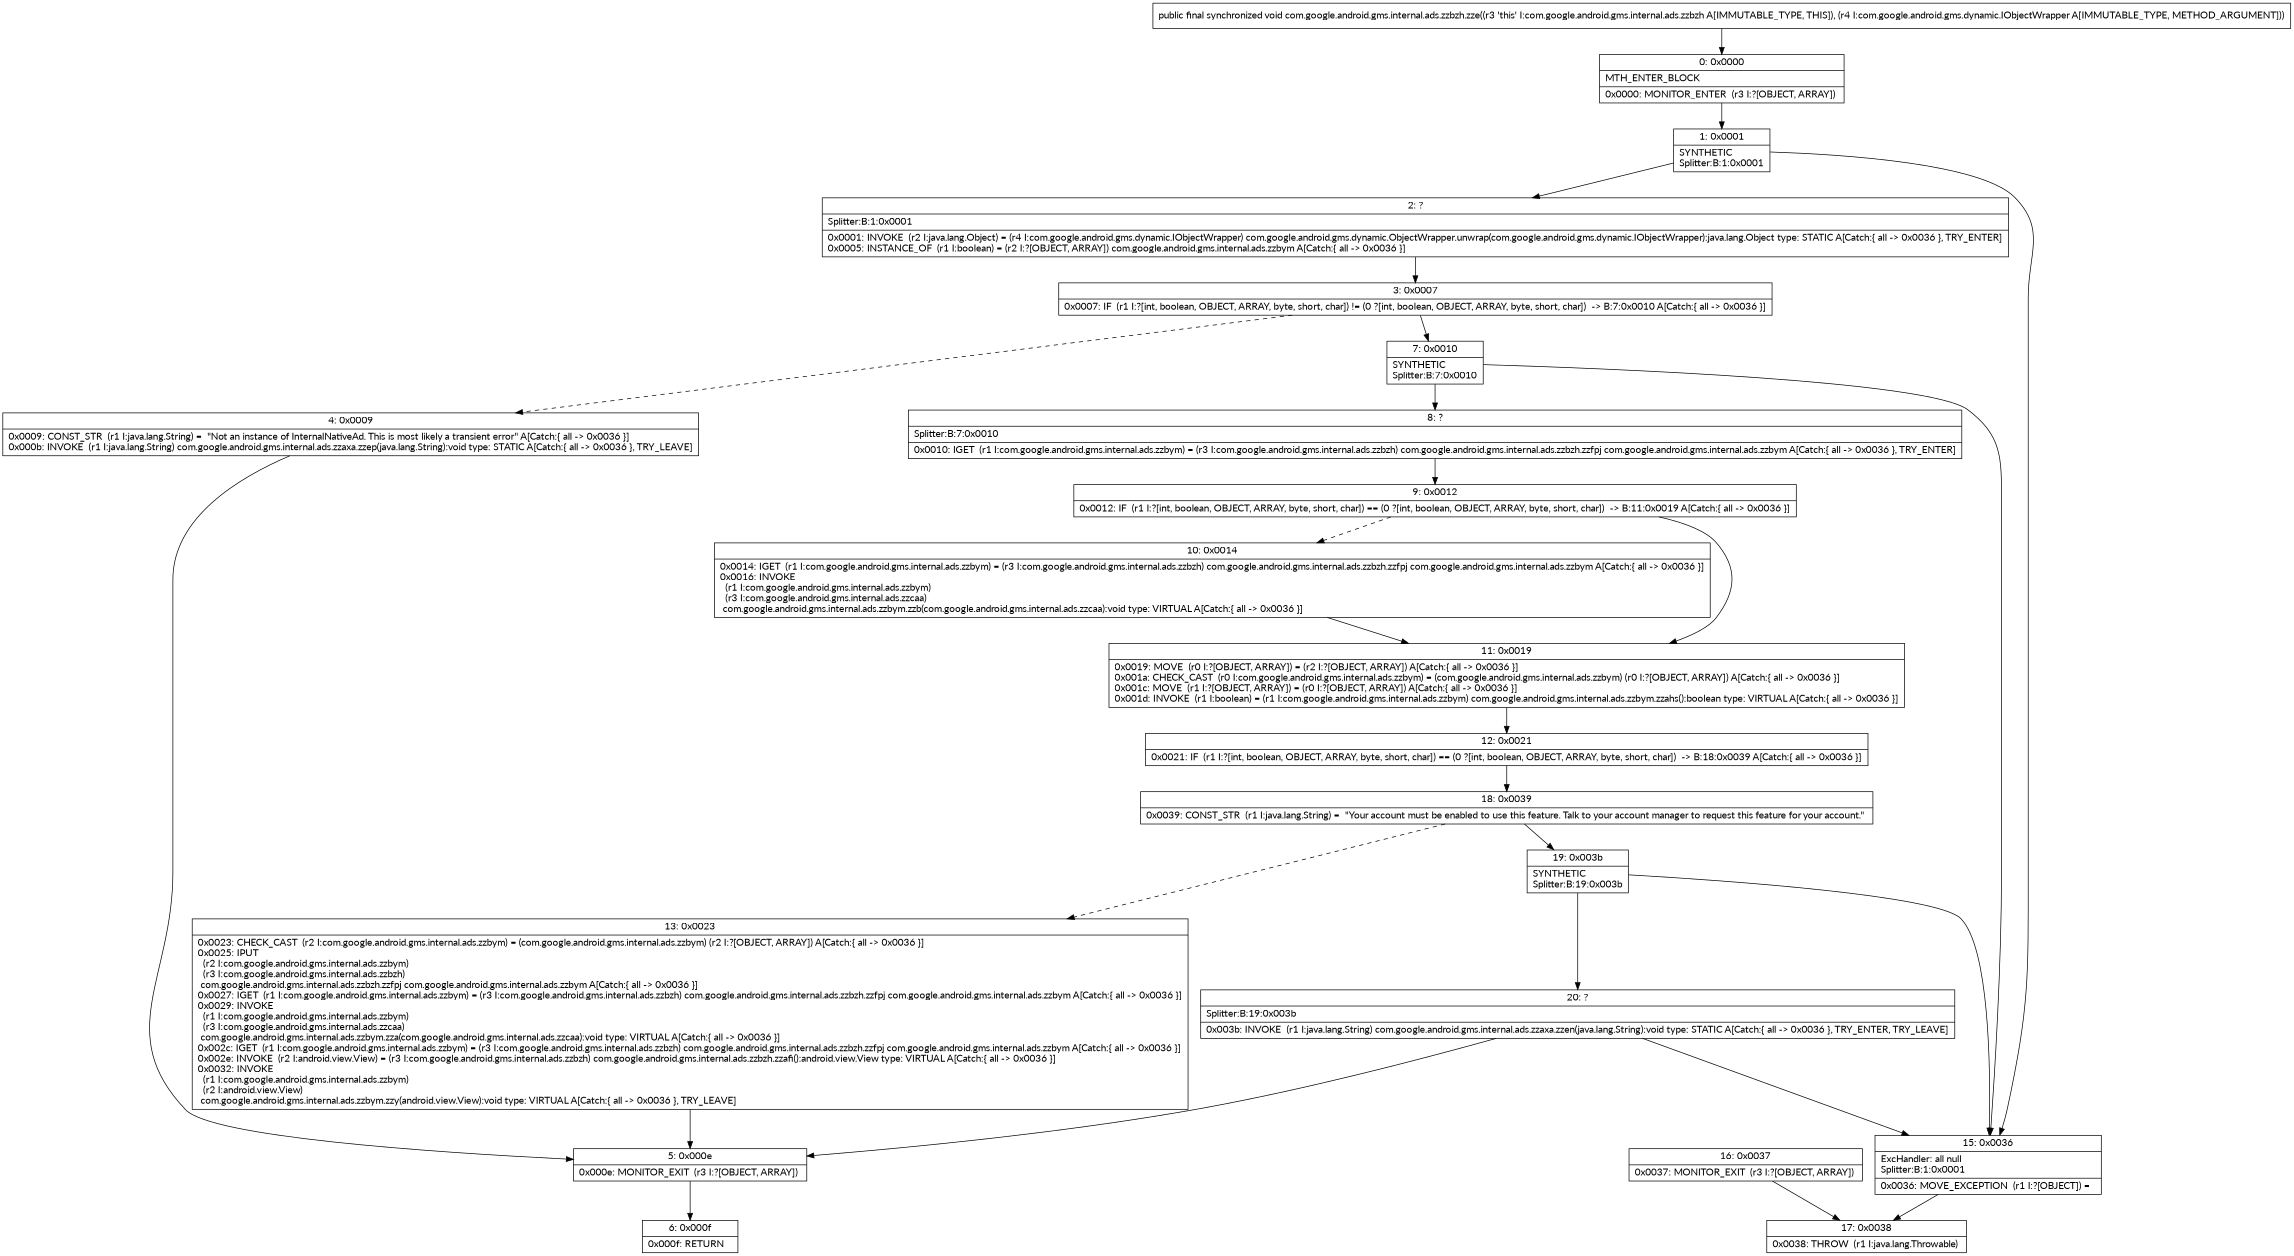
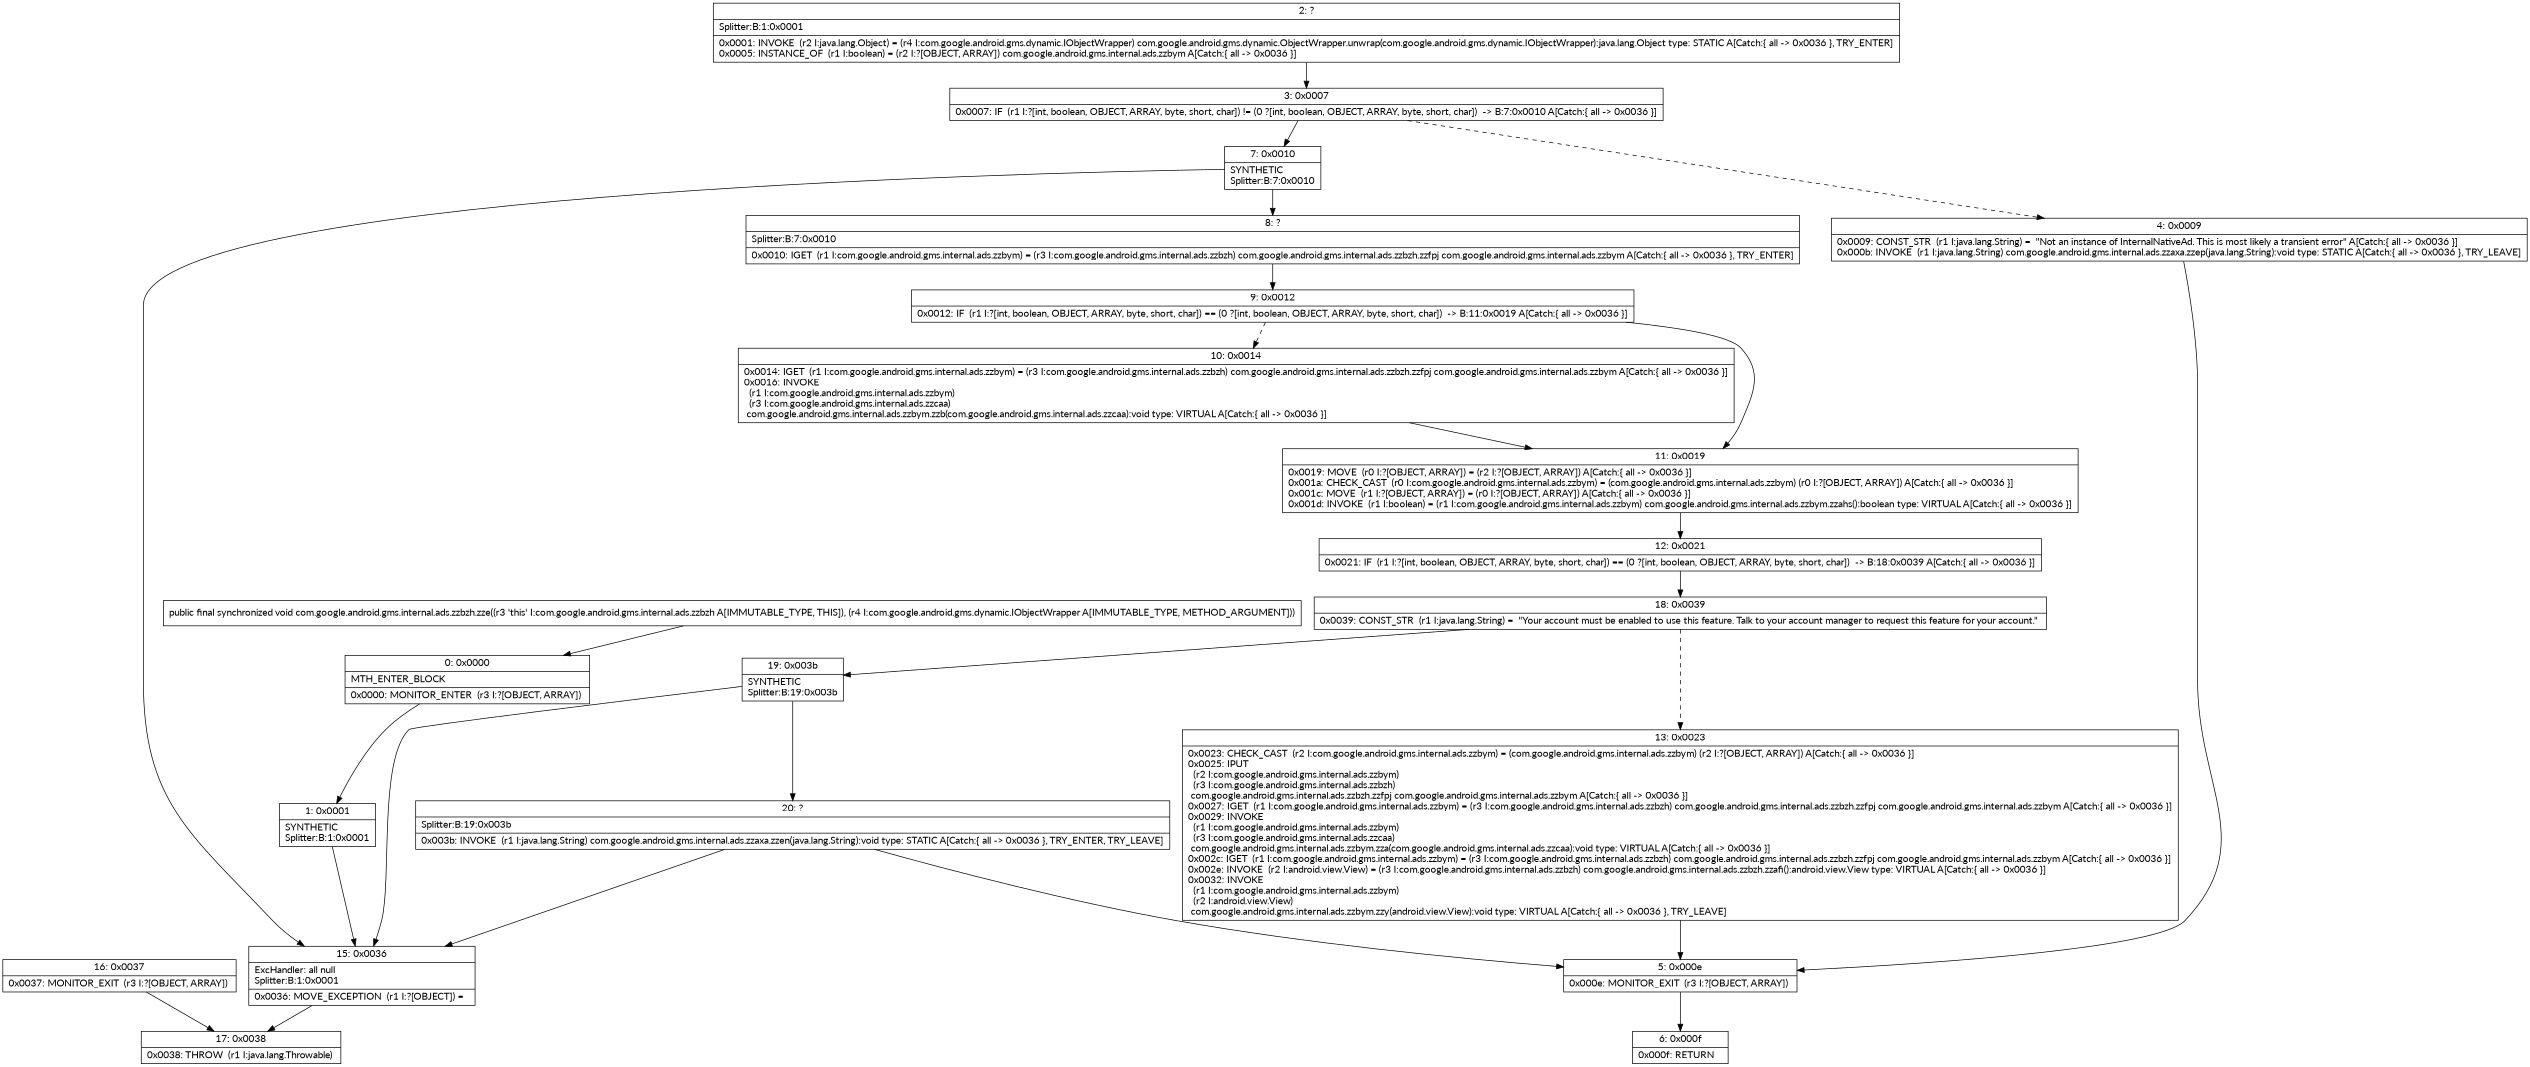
edge "1: 0x0001" -> "2: ?": removed
